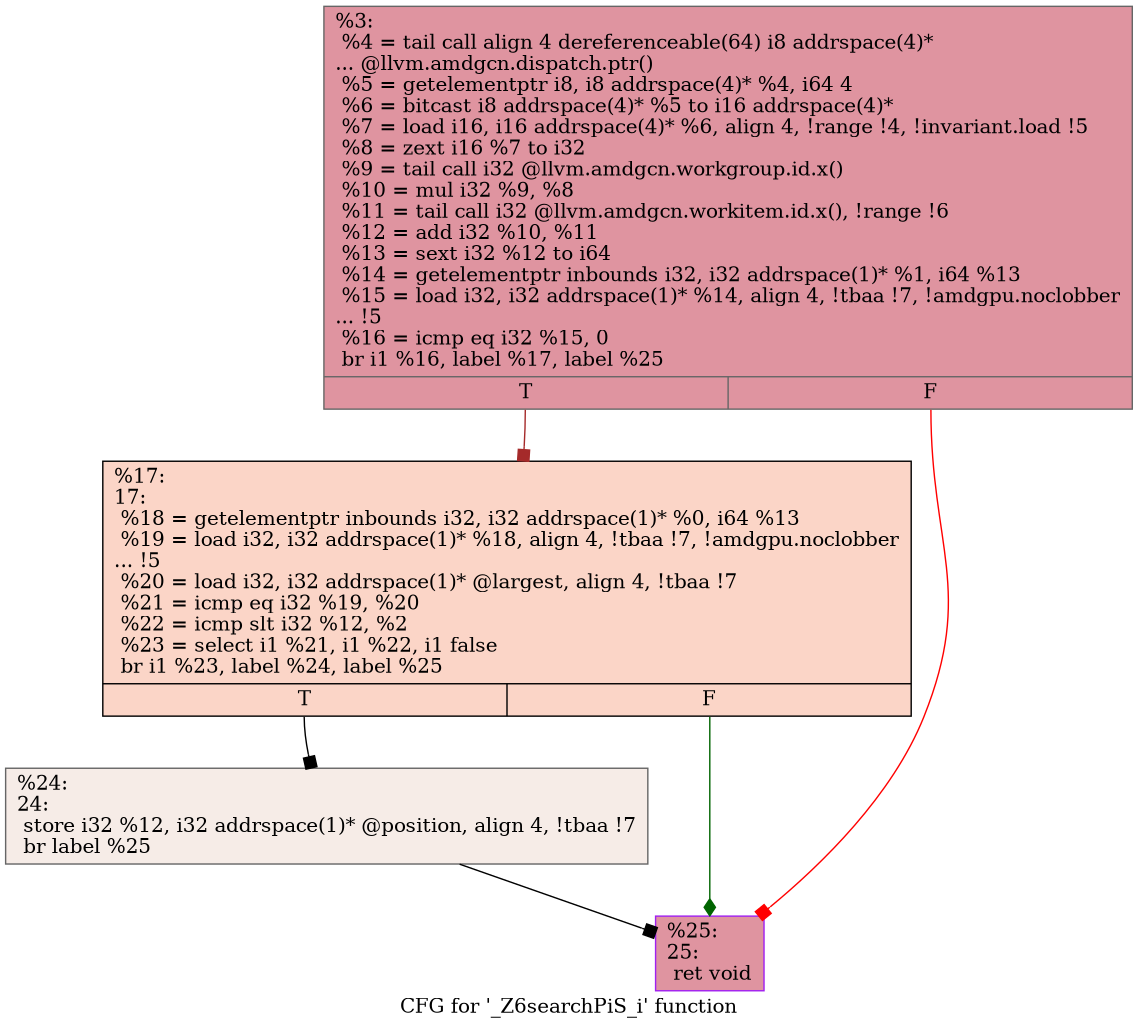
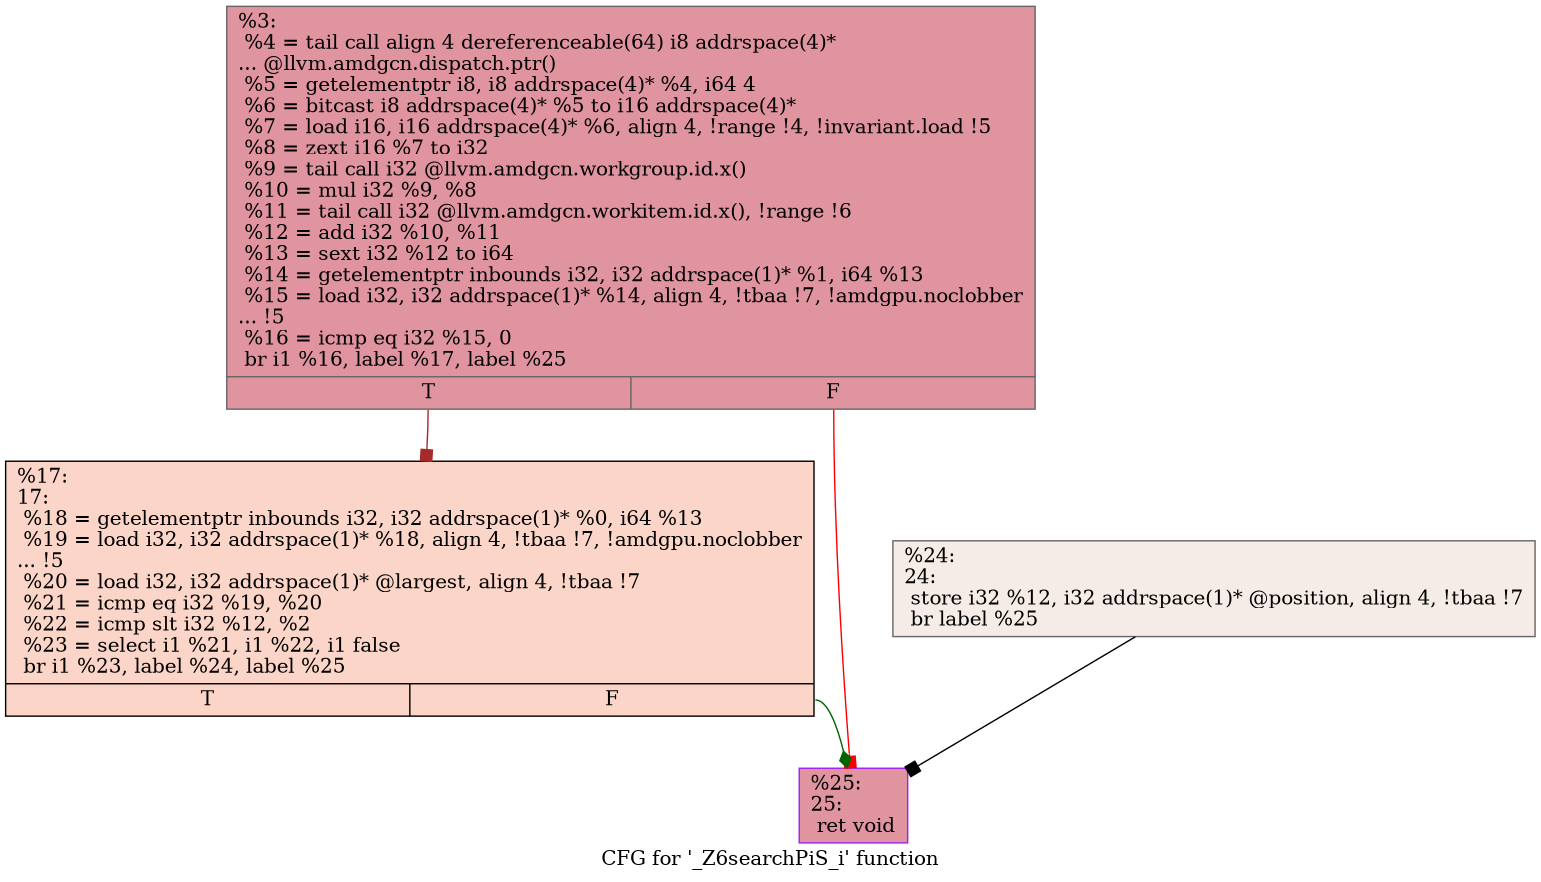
edge "%17:" -> "%24:": removed
